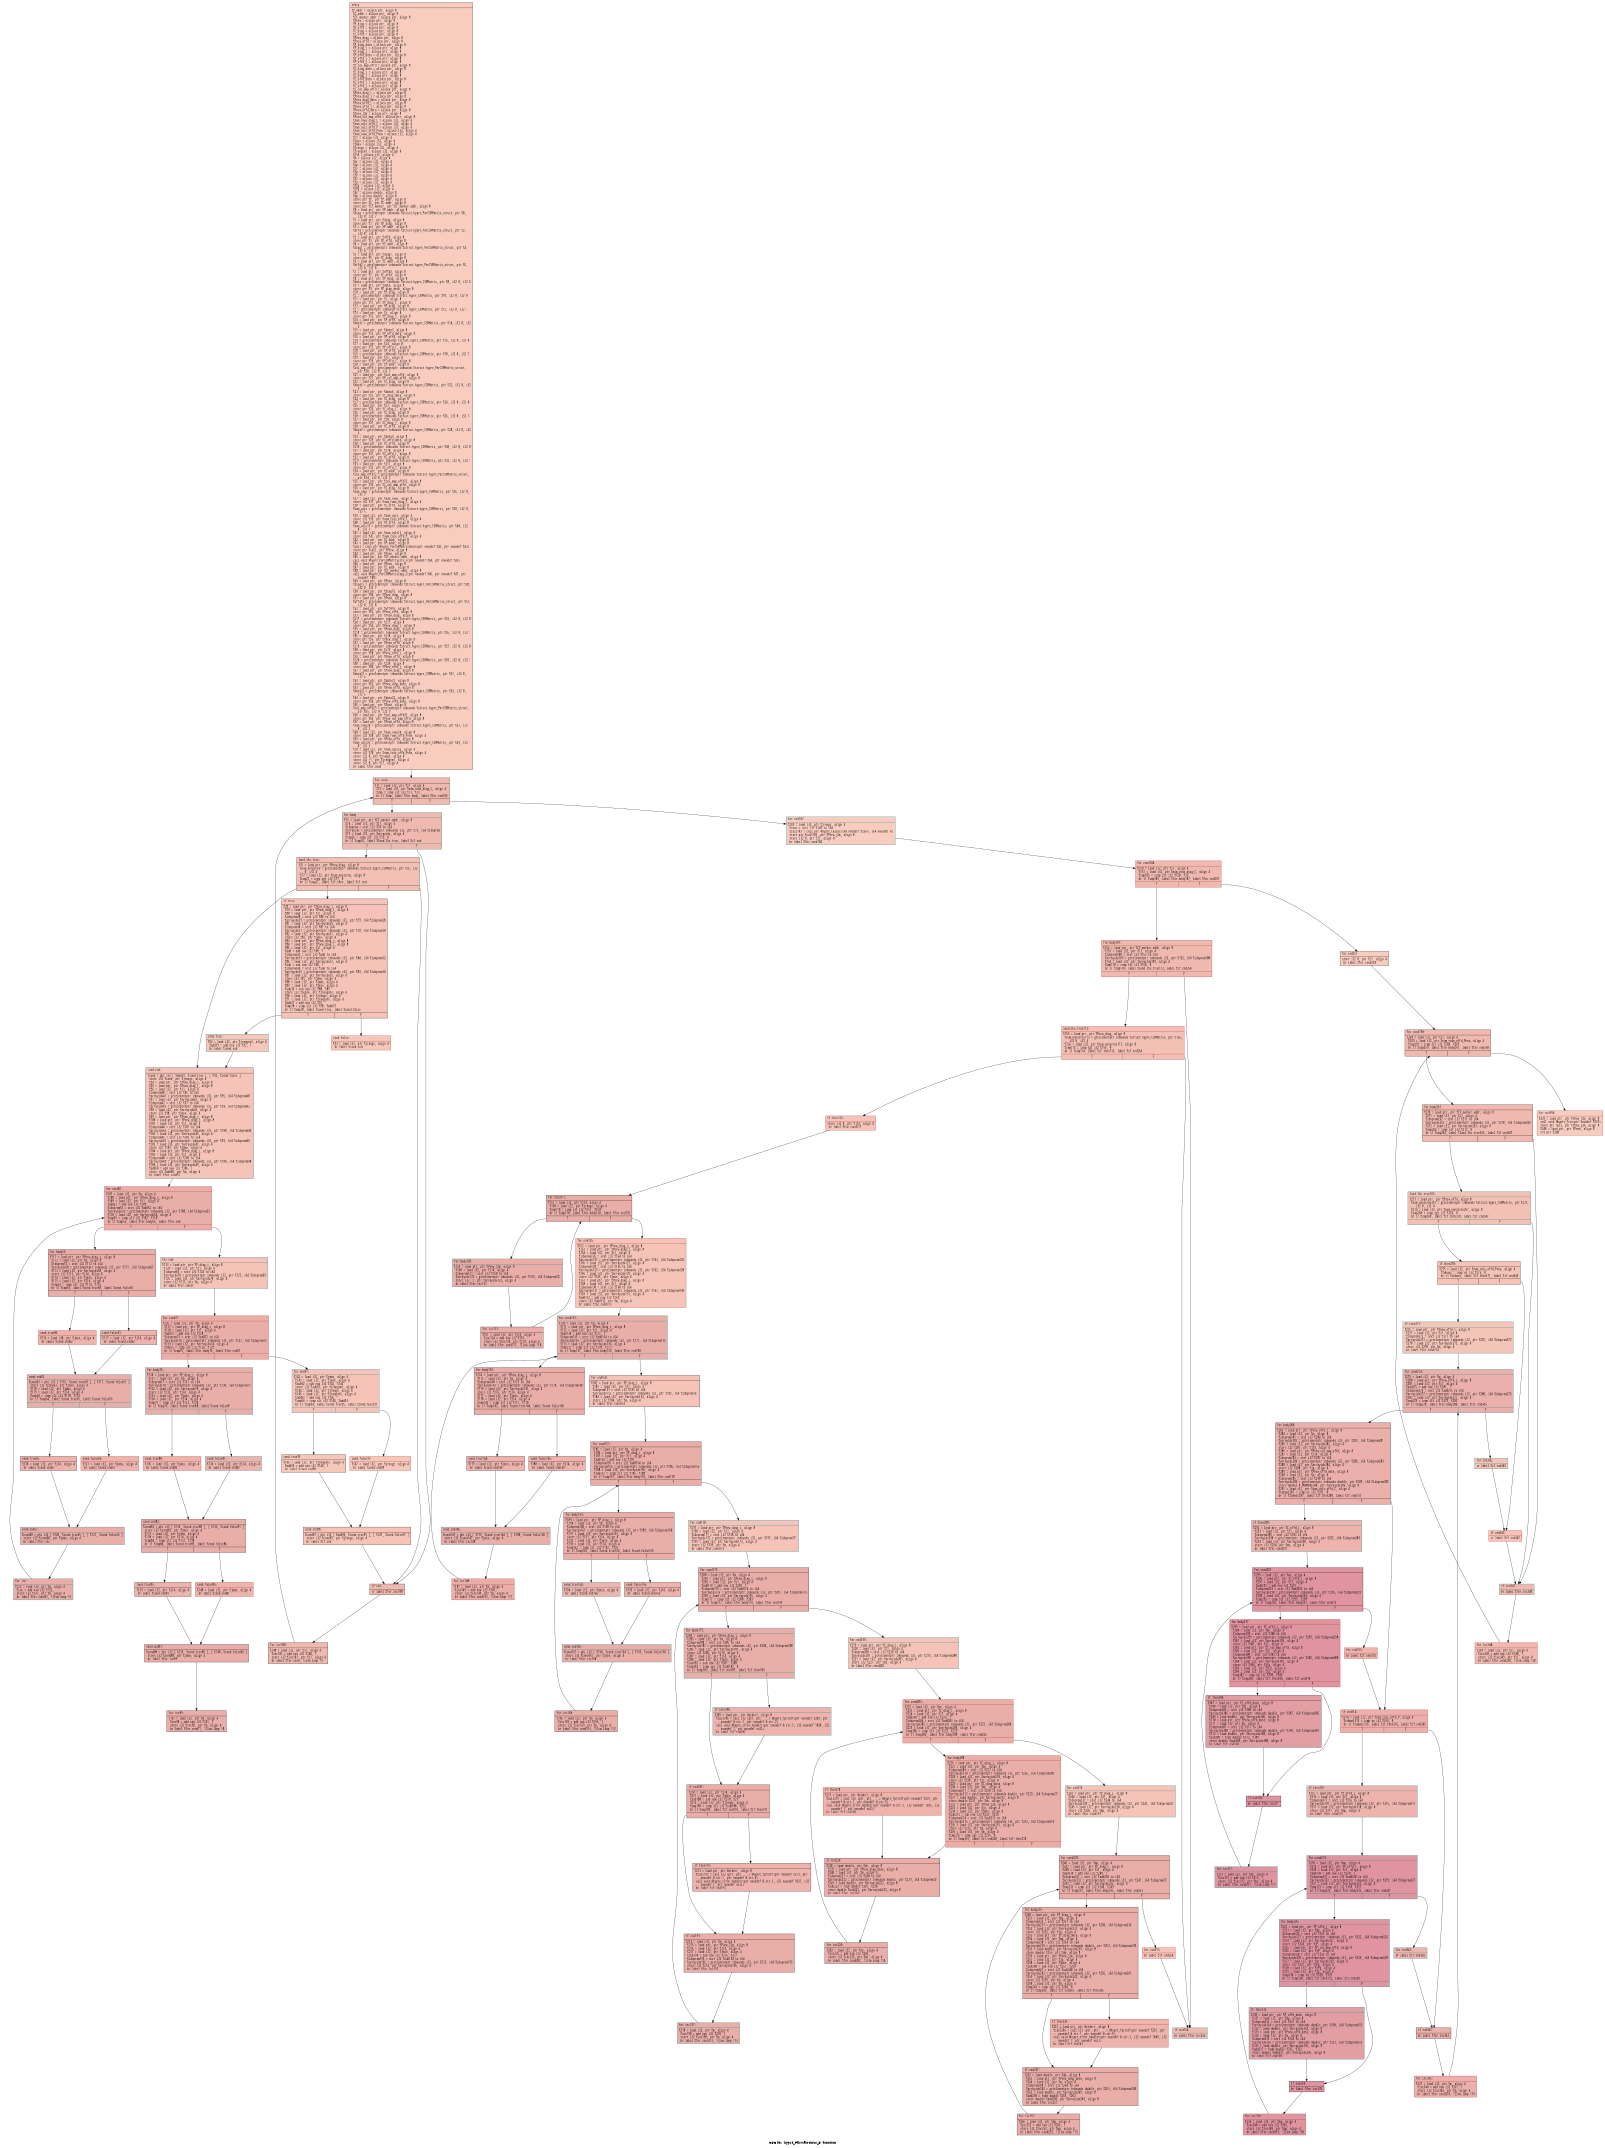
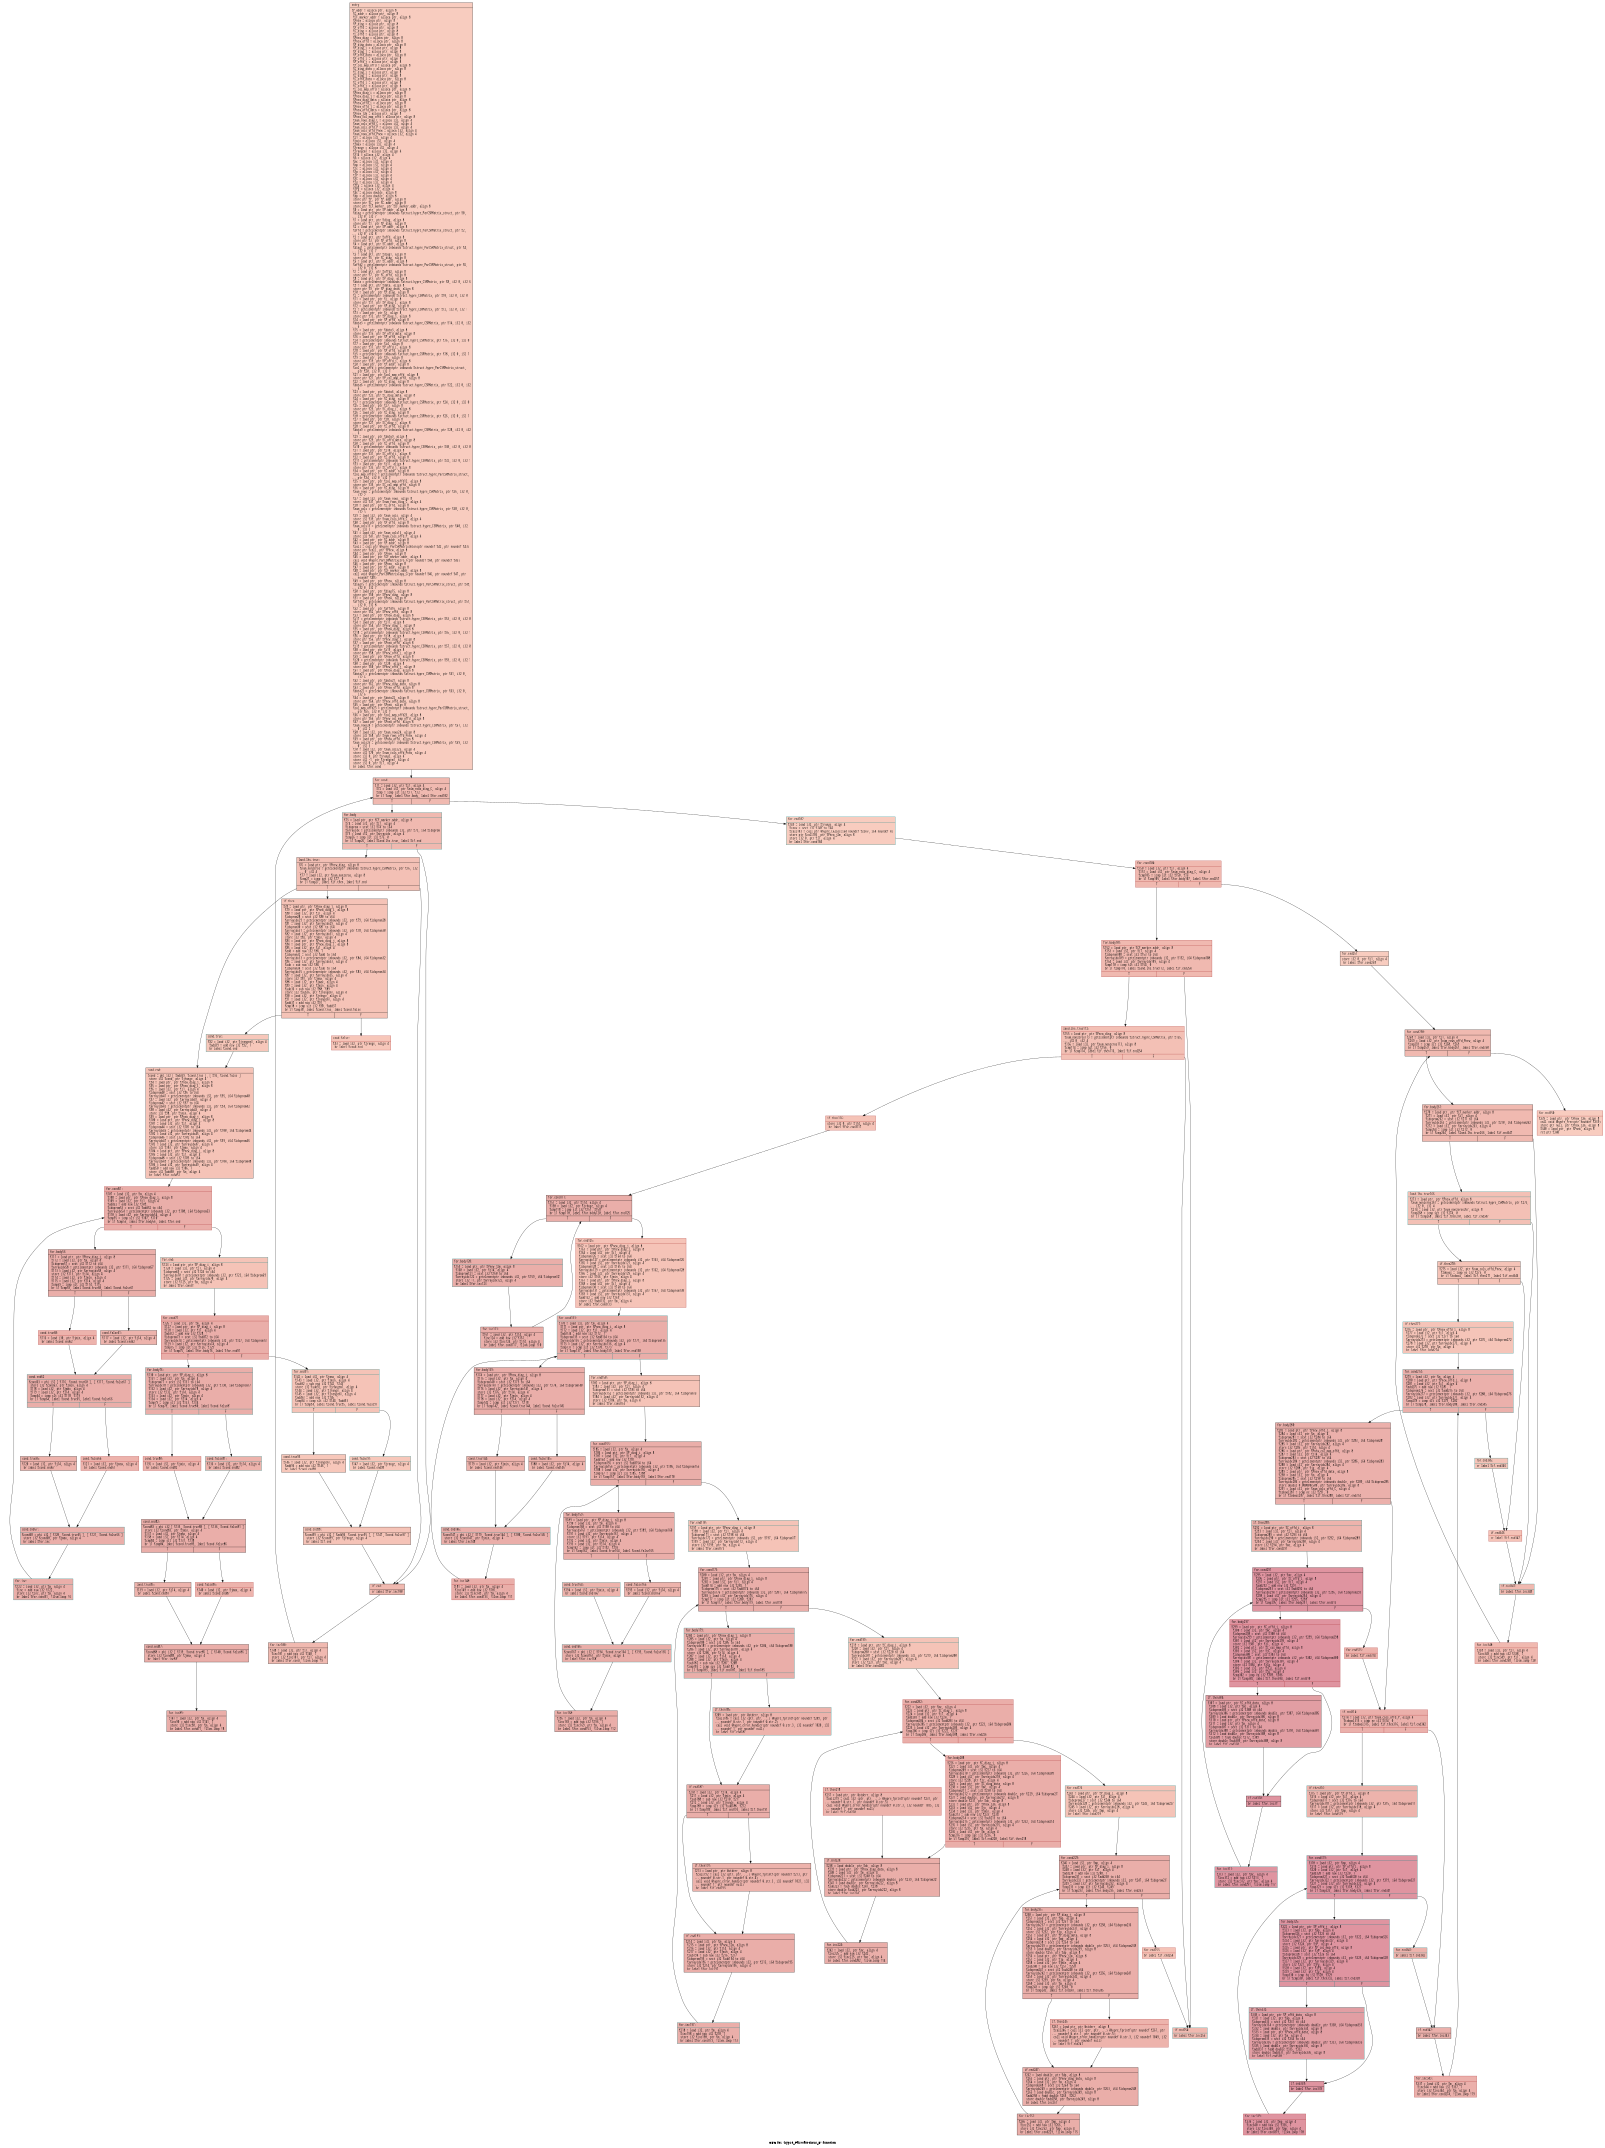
node "cond.false97:": color brown -> teal
edge "for.body159:" -> "cond.true164:": removed
